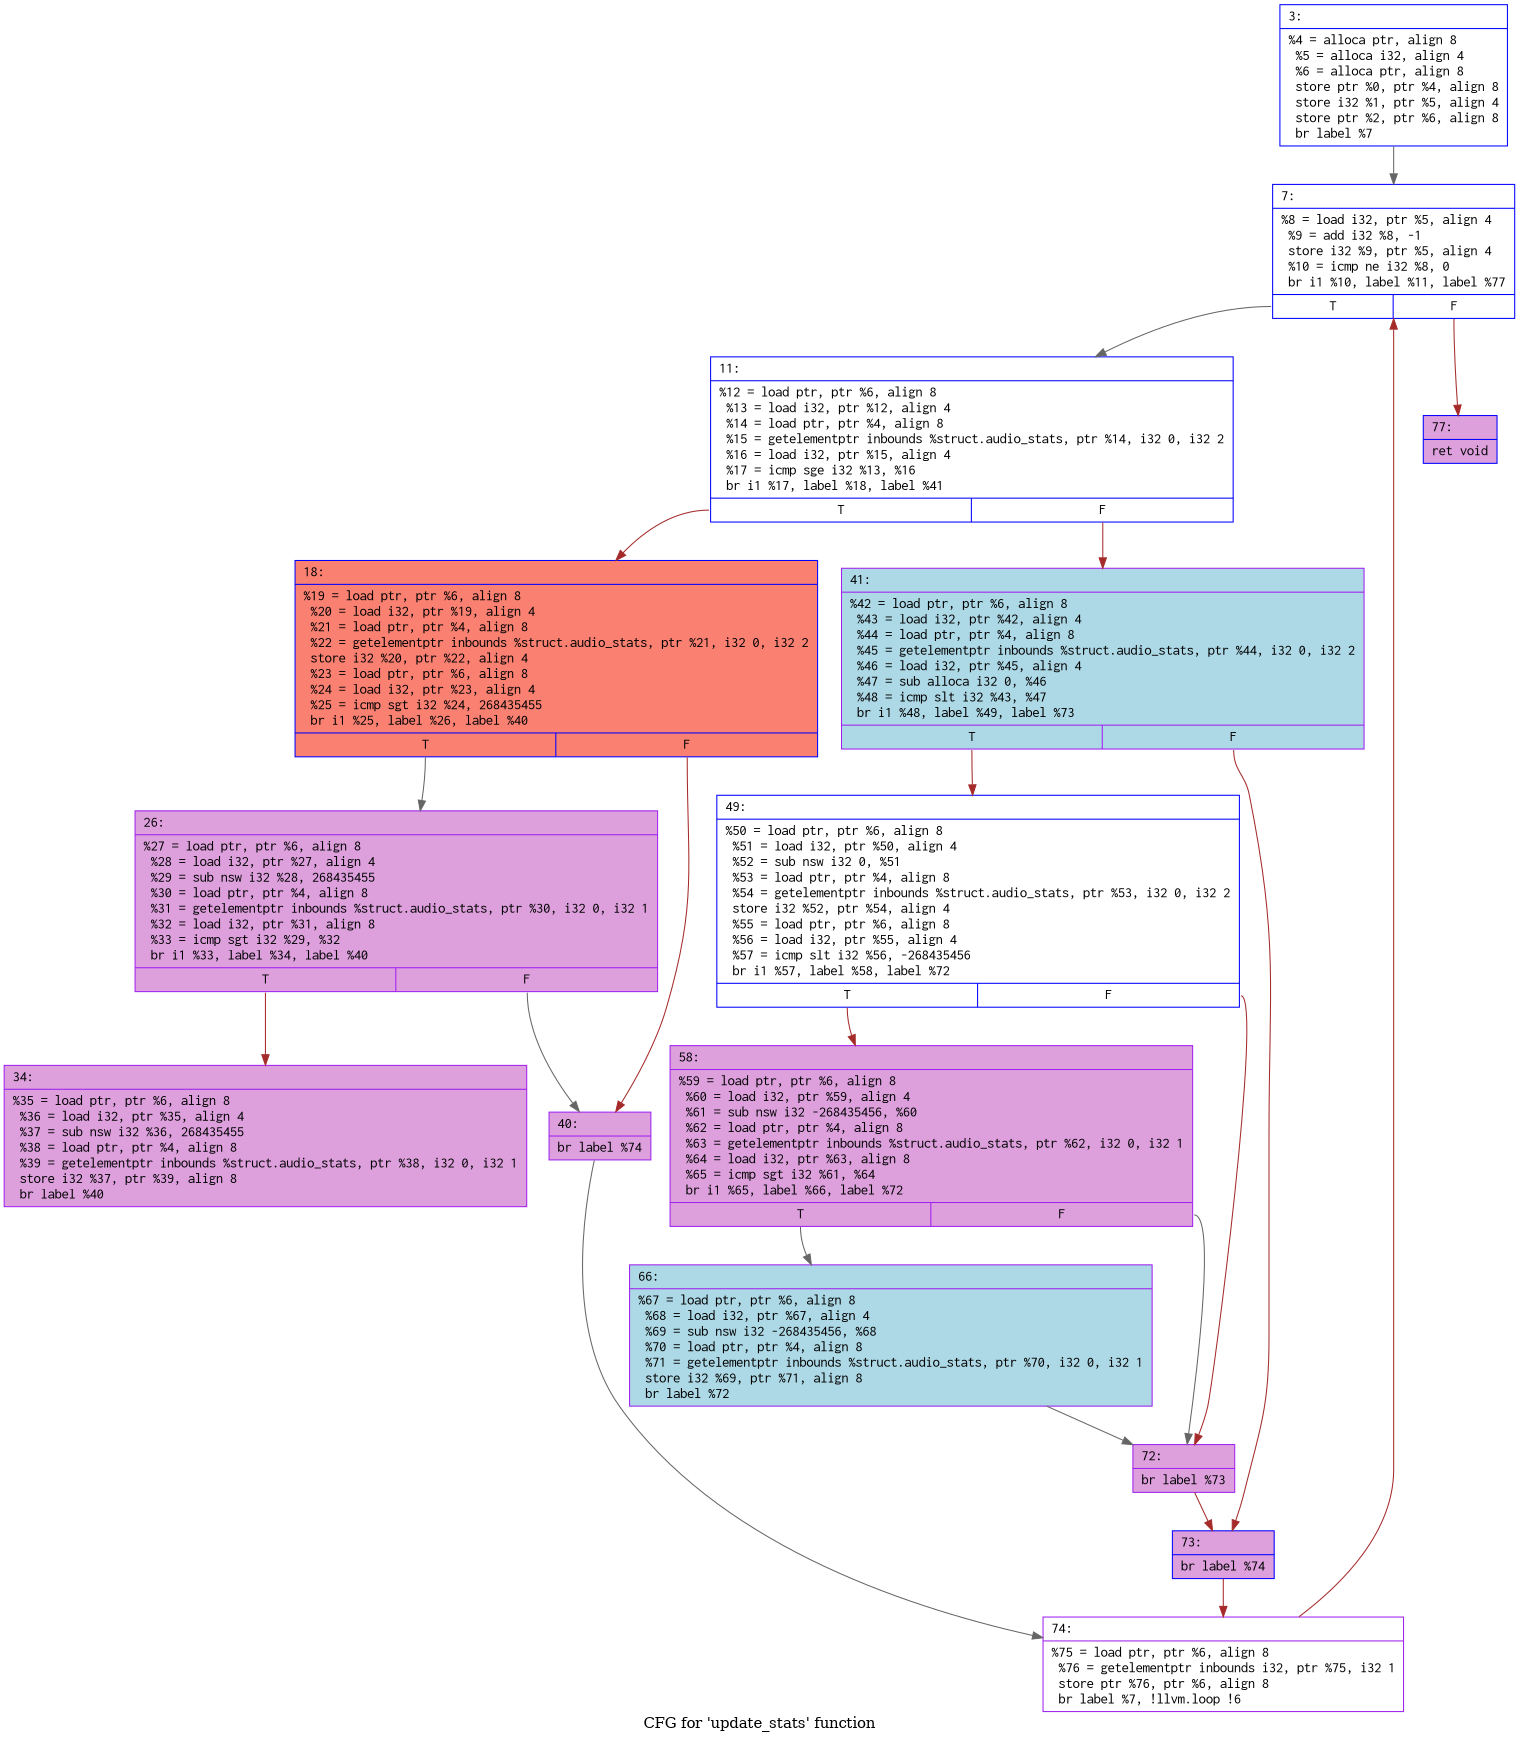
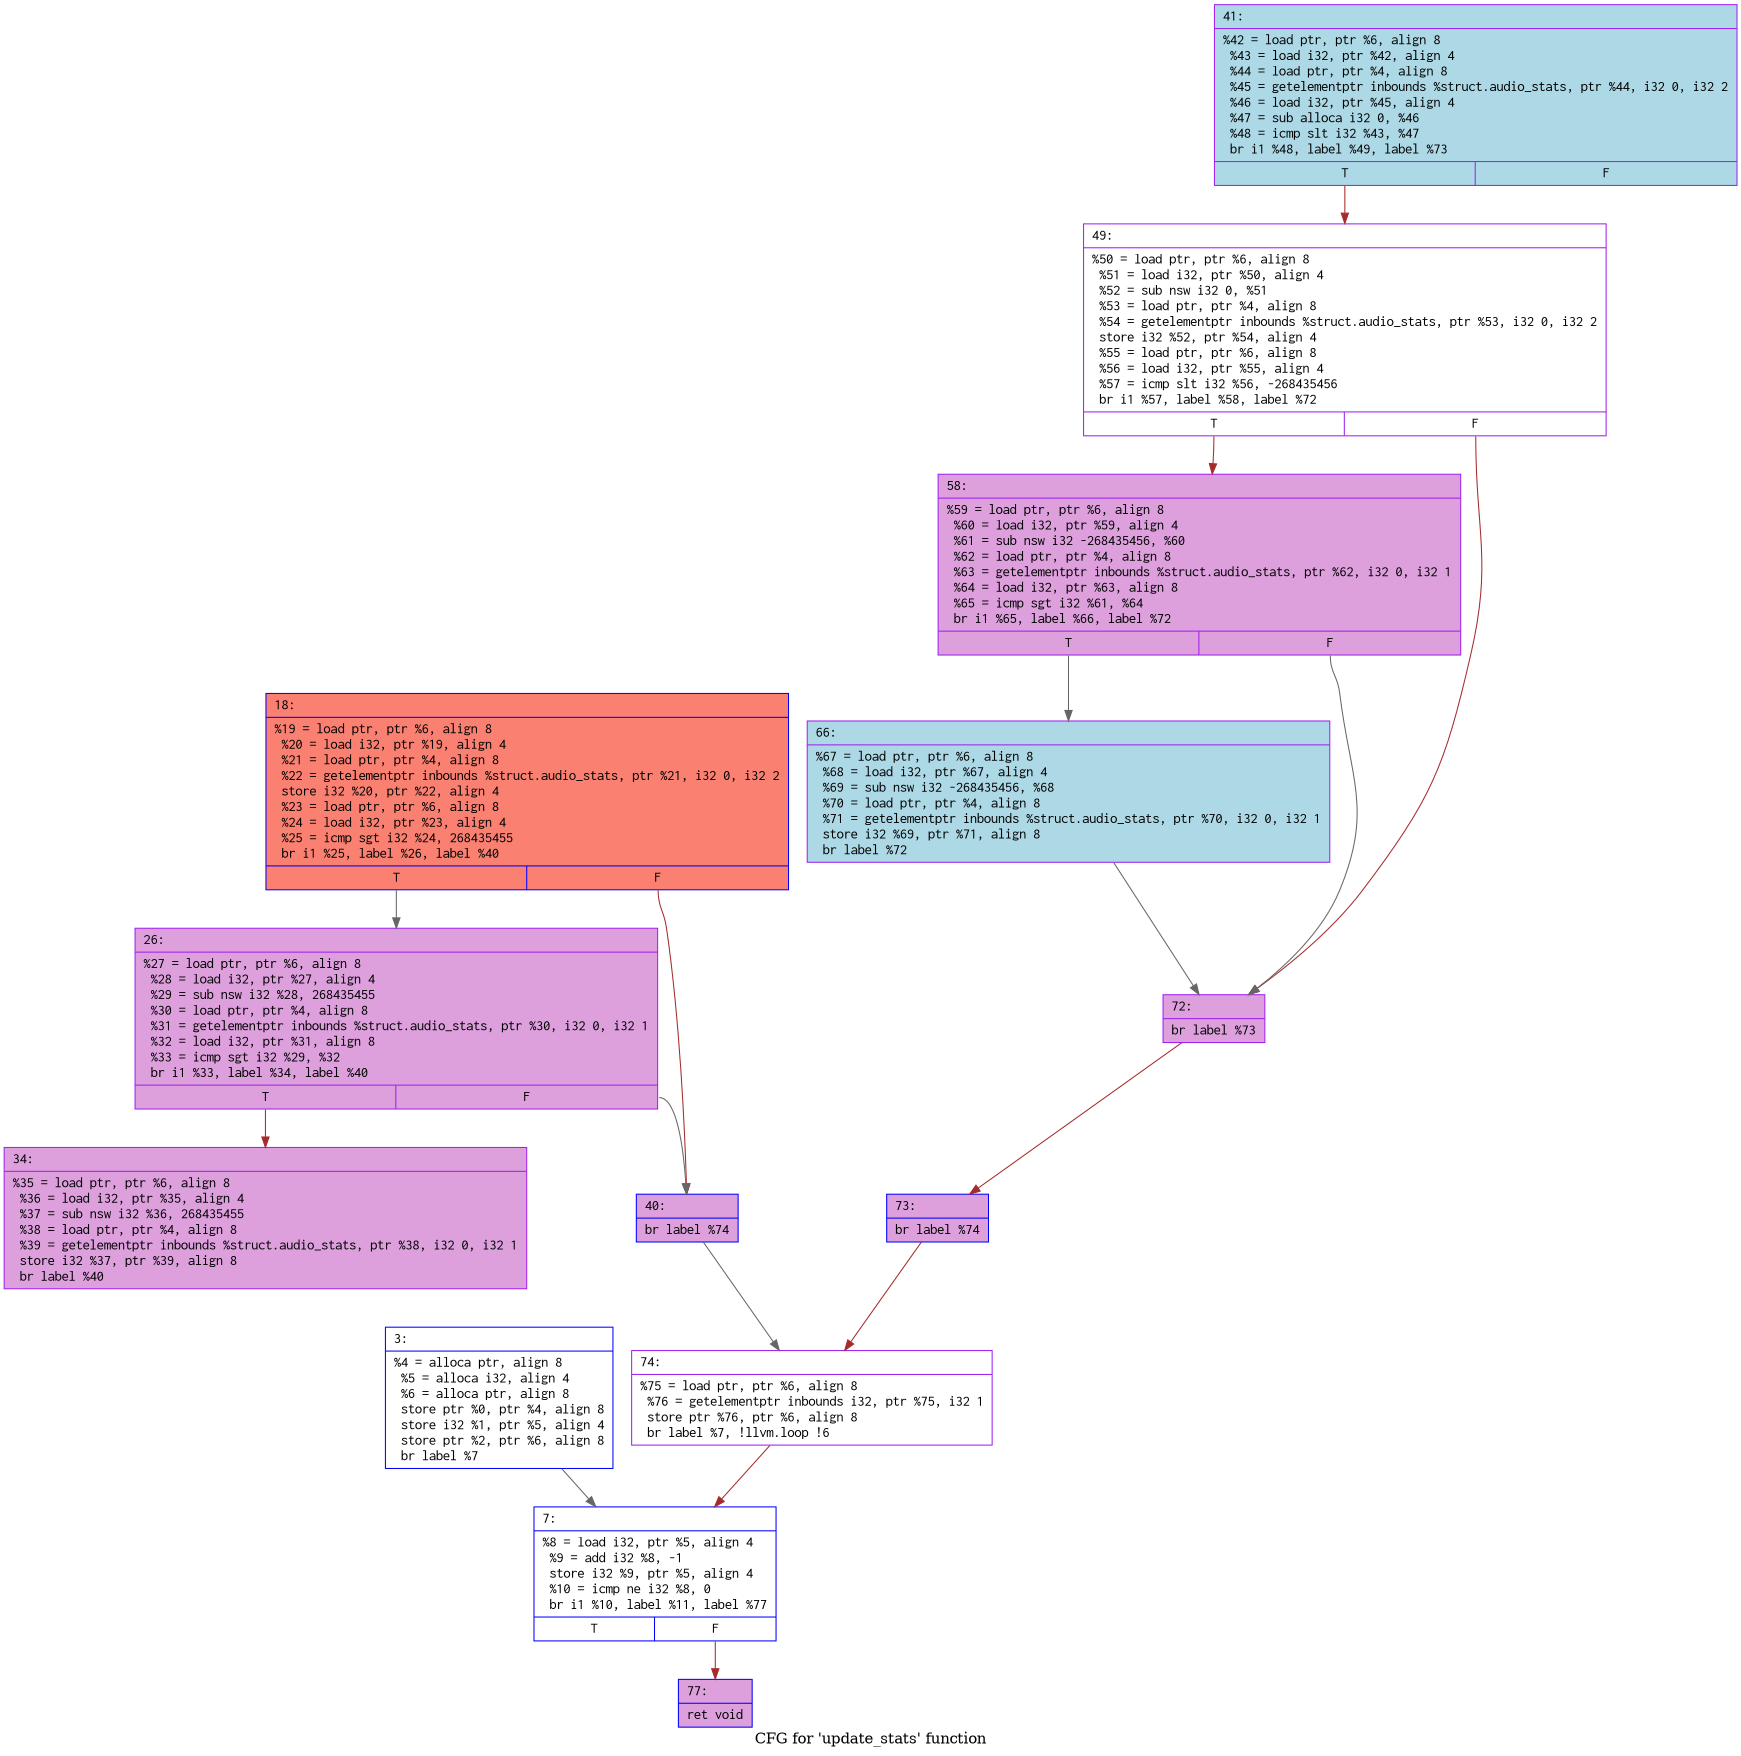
node "11:": removed
node "49:": color blue -> purple
edge "41:" -> "73:": removed
node "40:": color purple -> blue
